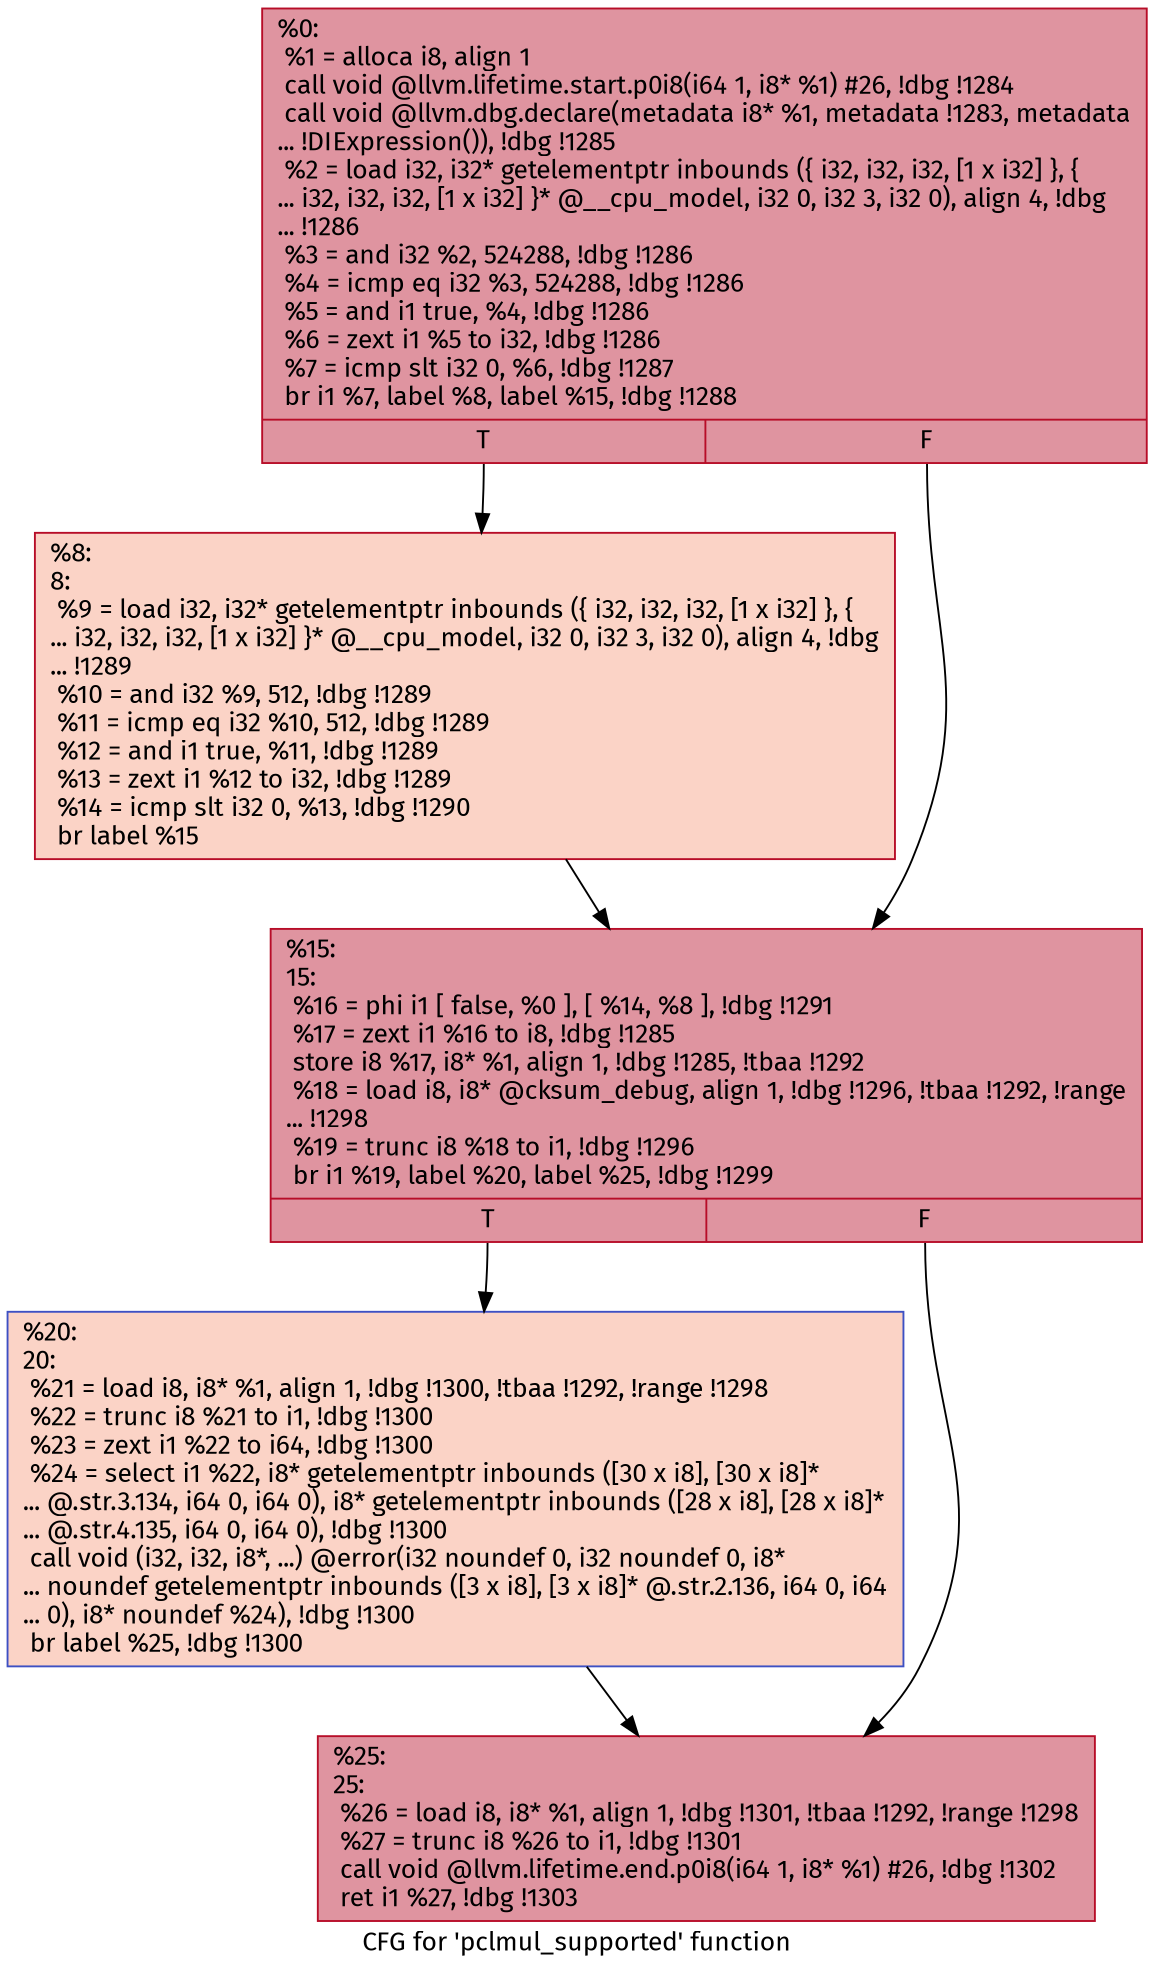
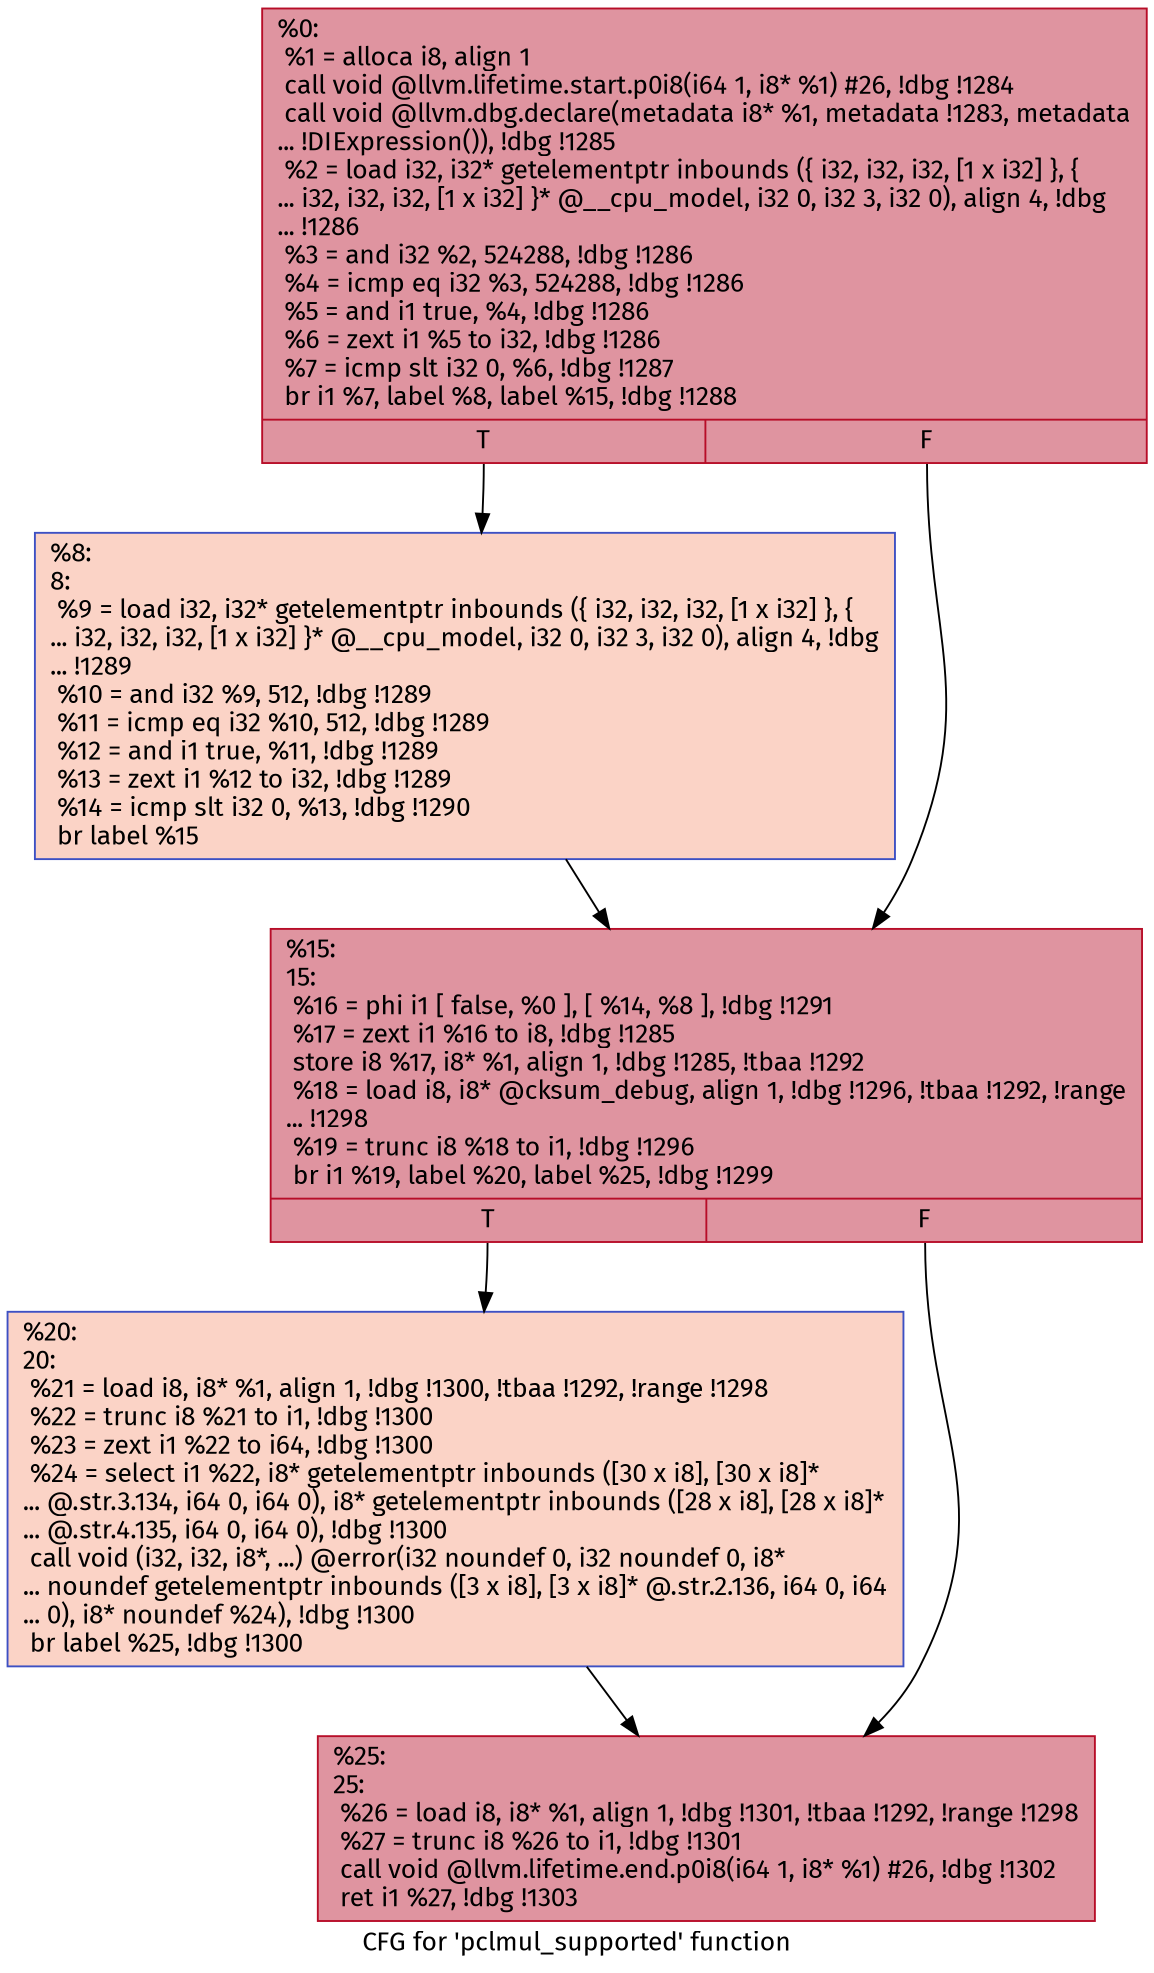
node "%8:": color #b70d28ff -> #3d50c3ff
